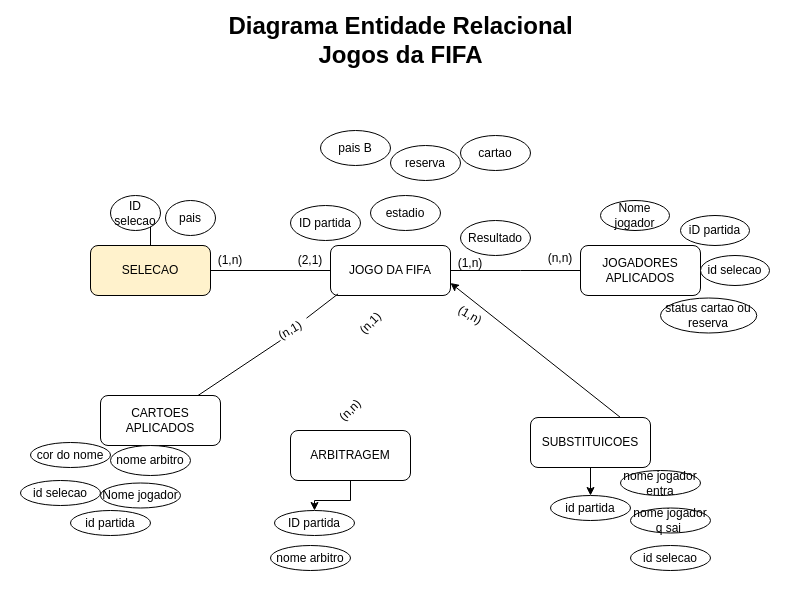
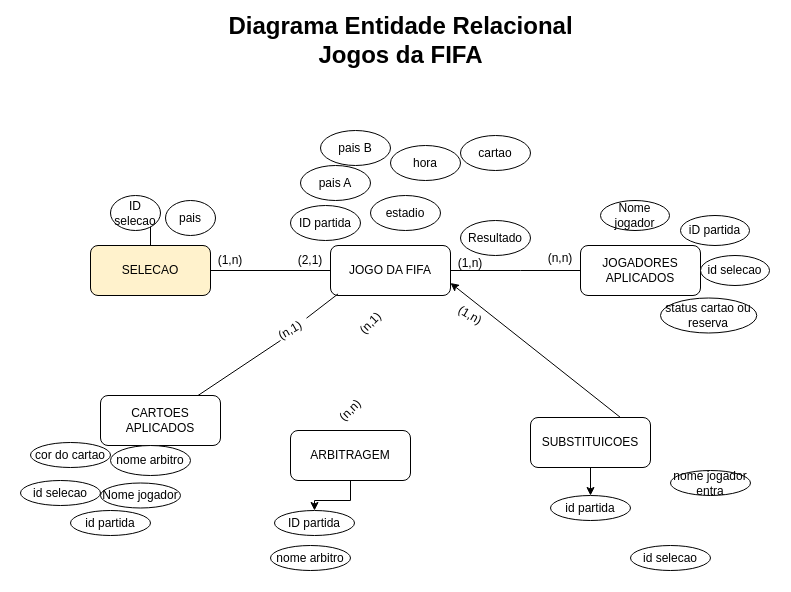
node "reserva": label "reserva" -> "hora"
node "pais A": added
node "cor do nome": label "cor do nome" -> "cor do cartao"
node "nome jogador entra": moved (661, 483) -> (711, 483)
node "nome jogador q sai": removed
